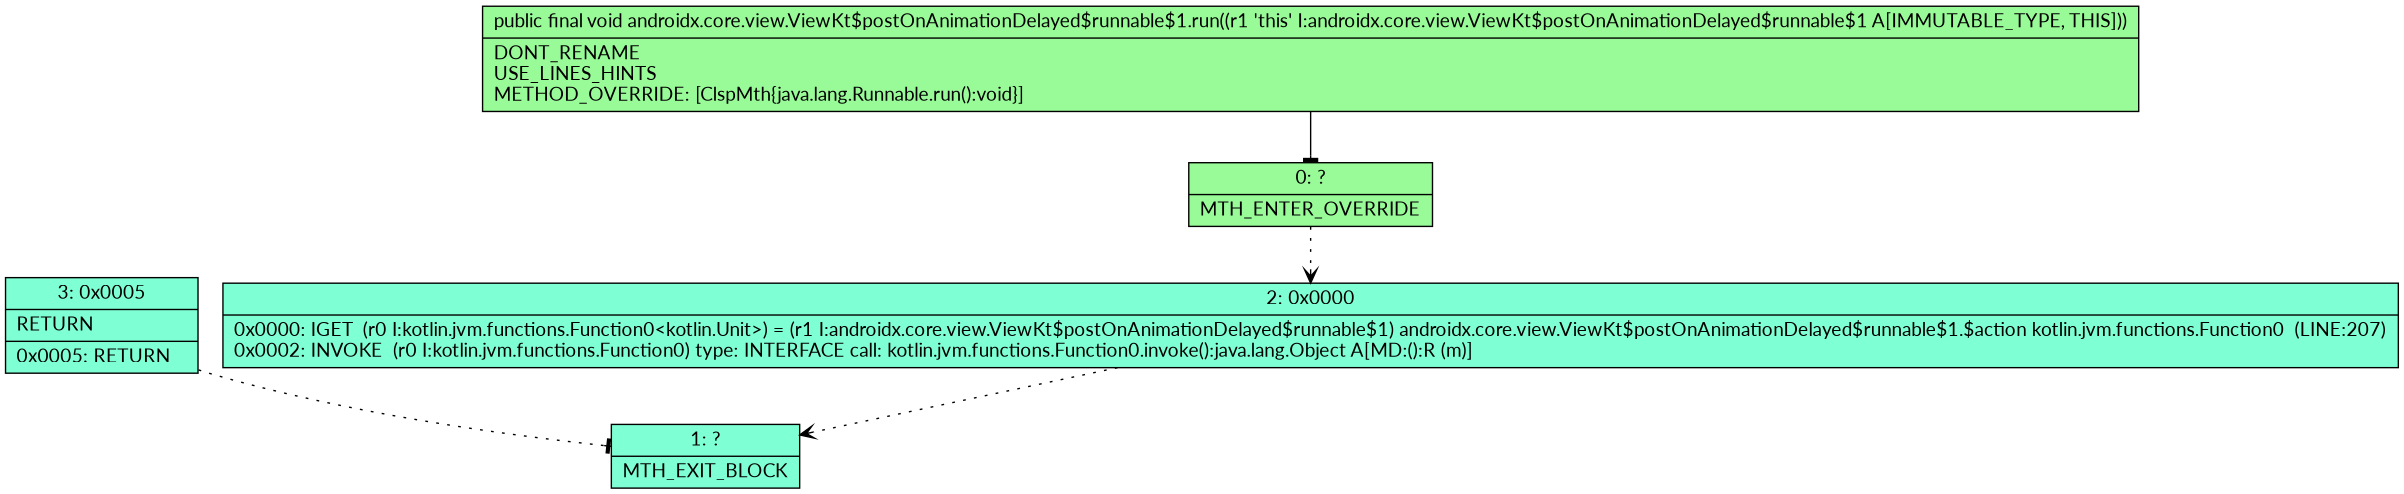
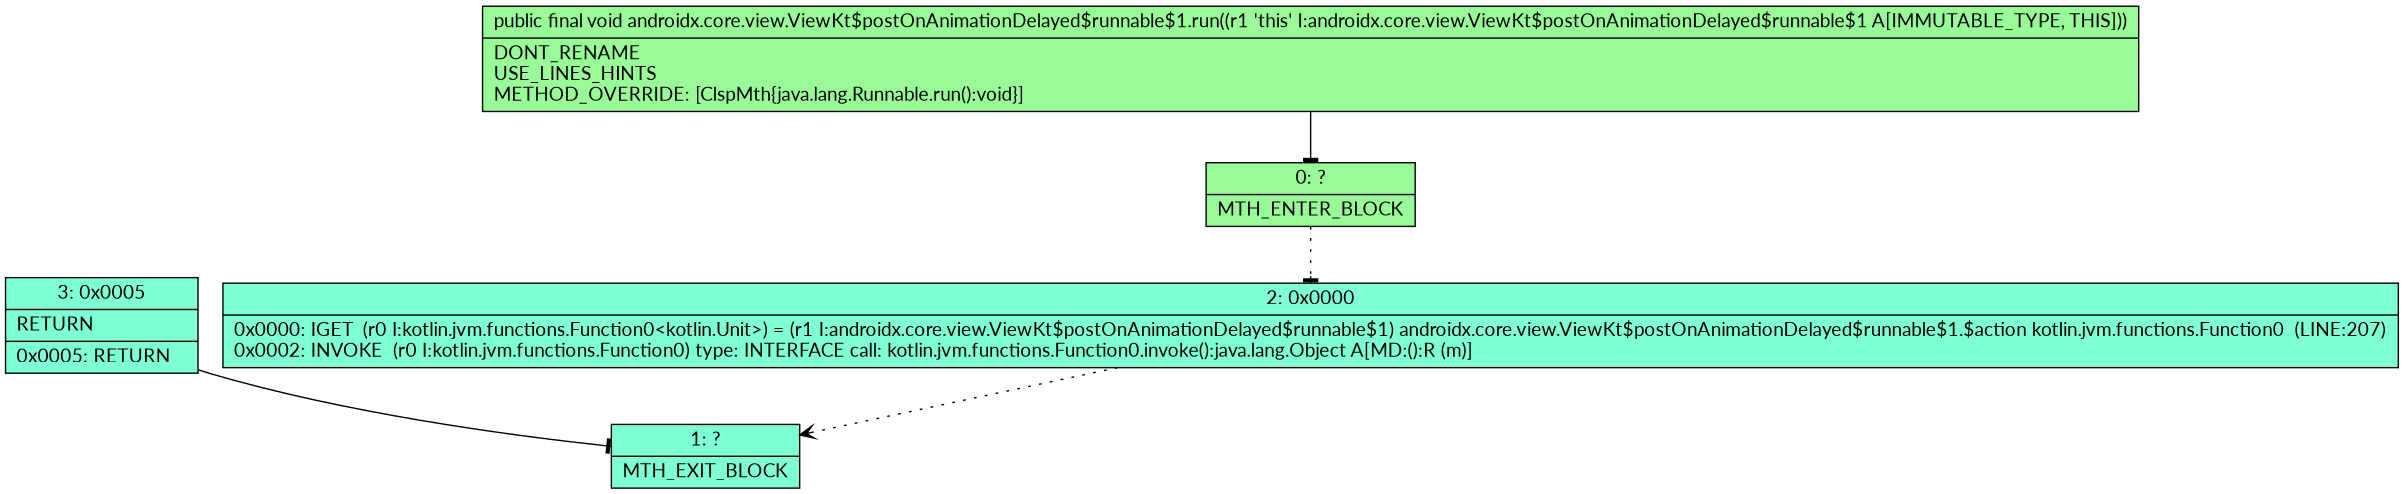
node "0: ?": text "MTH_ENTER_OVERRIDE" -> "MTH_ENTER_BLOCK"
edge "0: ?" -> "2: 0x0000": arrowhead vee -> tee
edge "3: 0x0005" -> "1: ?": style dotted -> solid
